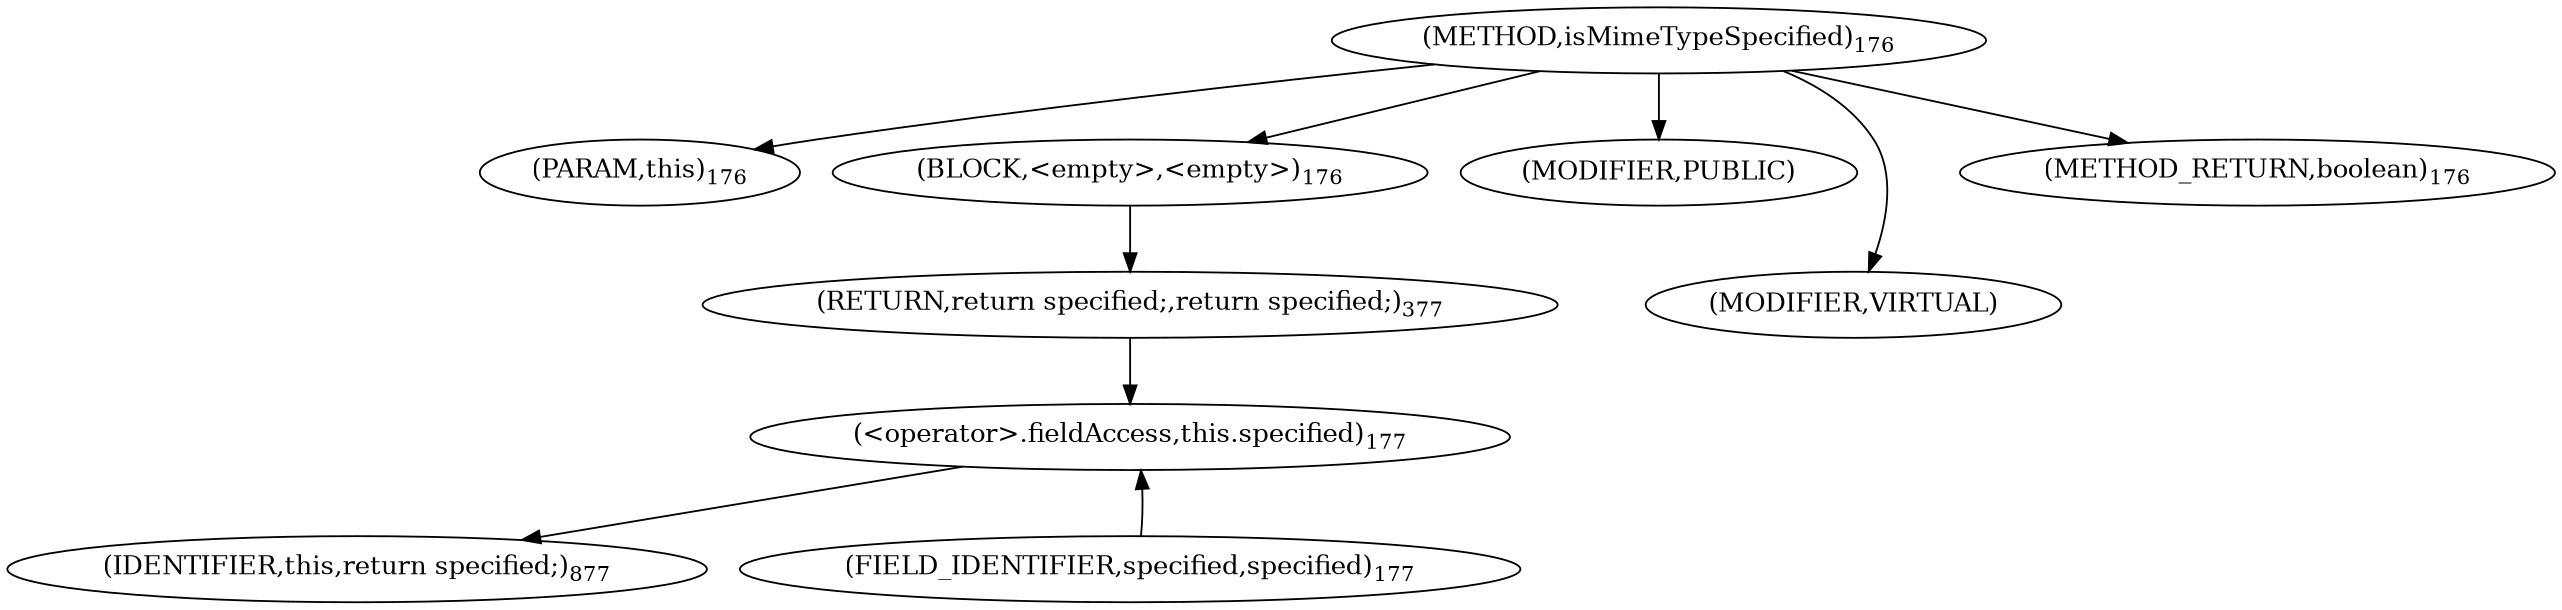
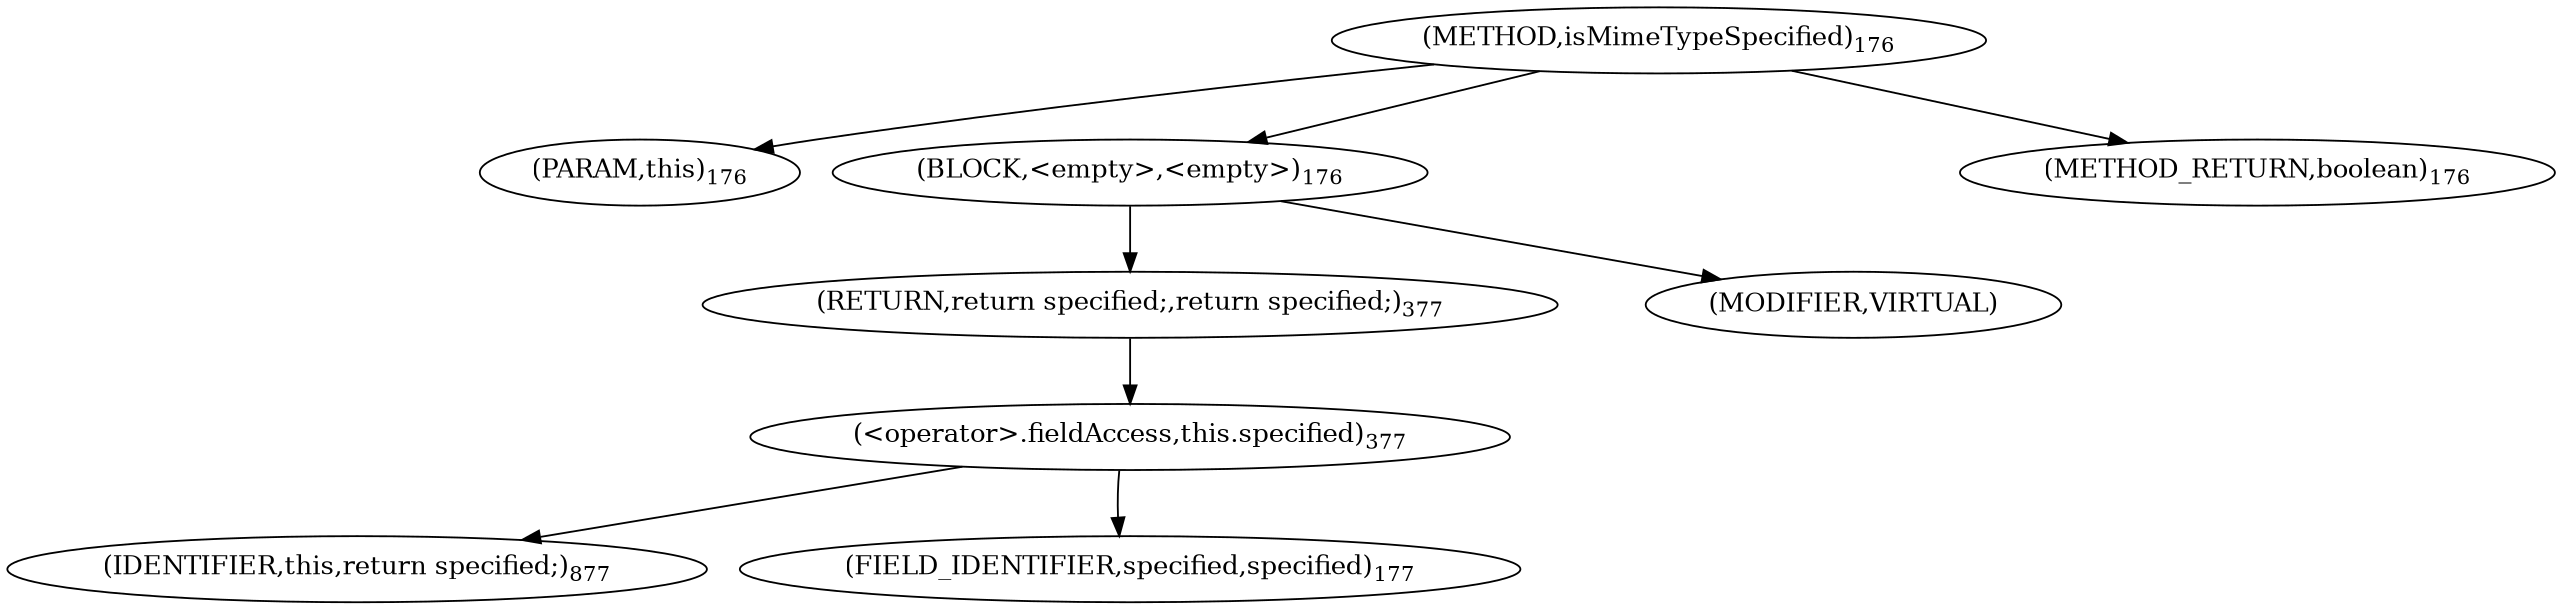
edge "(METHOD,isMimeTypeSpecified)" -> "(MODIFIER,VIRTUAL)": now "(BLOCK,<empty>,<empty>)" -> "(MODIFIER,VIRTUAL)"
node "(MODIFIER,PUBLIC)": removed
node "(<operator>.fieldAccess,this.specified)": text "177" -> "377"
edge "(FIELD_IDENTIFIER,specified,specified)" -> "(<operator>.fieldAccess,this.specified)": reversed
